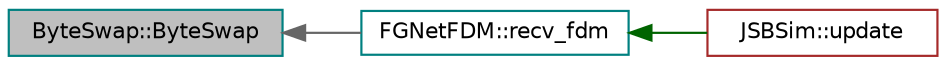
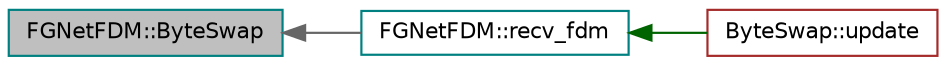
node "ByteSwap::ByteSwap": label "ByteSwap::ByteSwap" -> "FGNetFDM::ByteSwap"
node "JSBSim::update": label "JSBSim::update" -> "ByteSwap::update"
